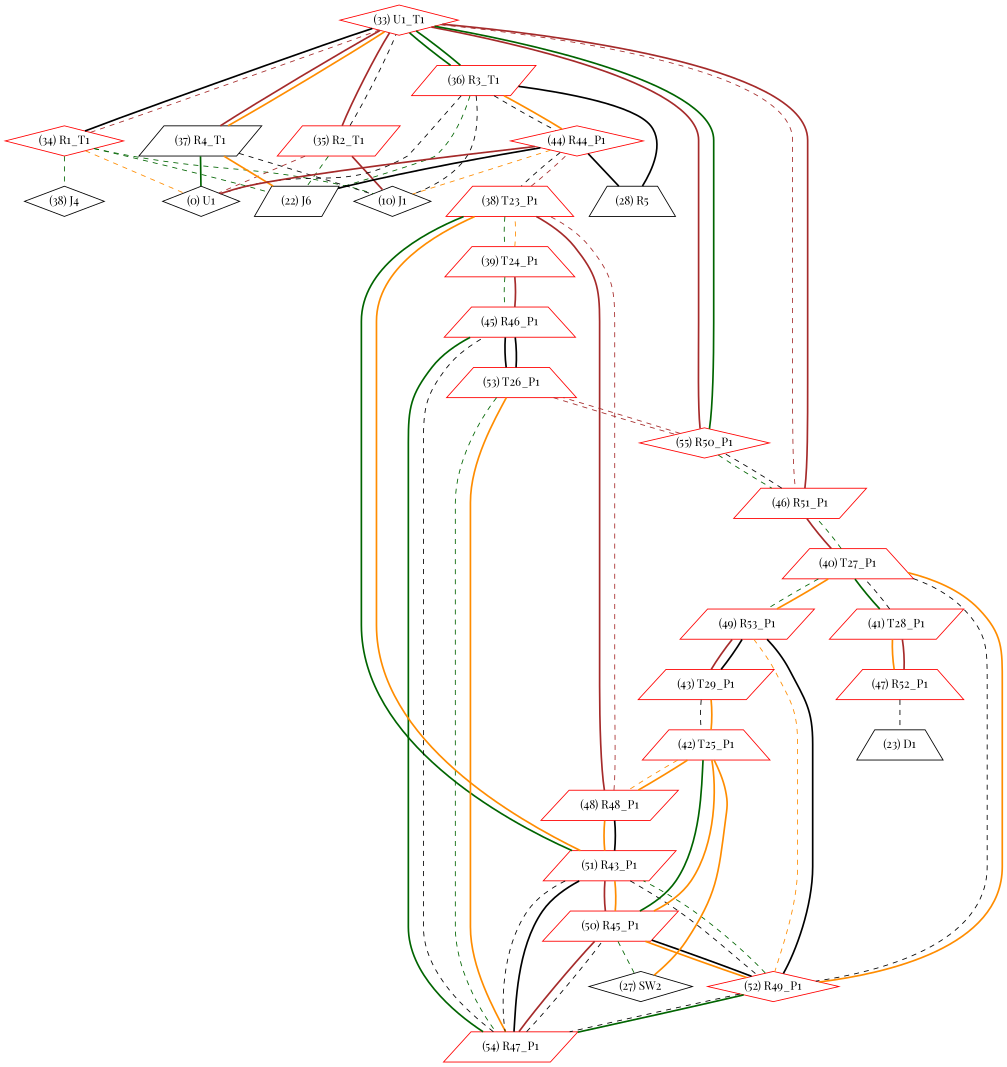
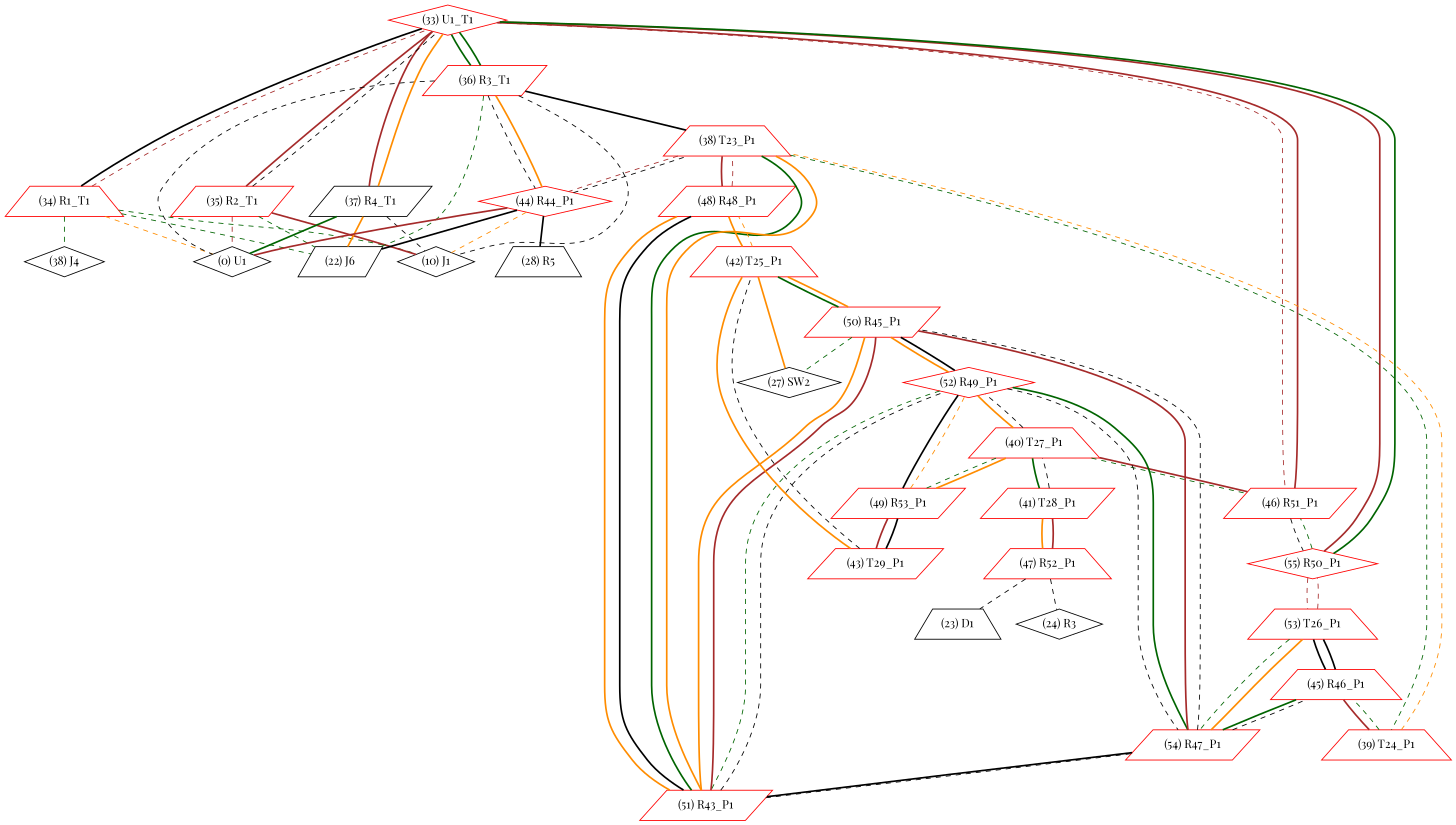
edge "(36) R3_T1" -- "(28) R5": now "(36) R3_T1" -- "(38) T23_P1"
node "(34) R1_T1": shape diamond -> trapezium
node "(24) R3": added
